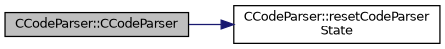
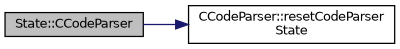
node "CCodeParser::CCodeParser": label "CCodeParser::CCodeParser" -> "State::CCodeParser"
